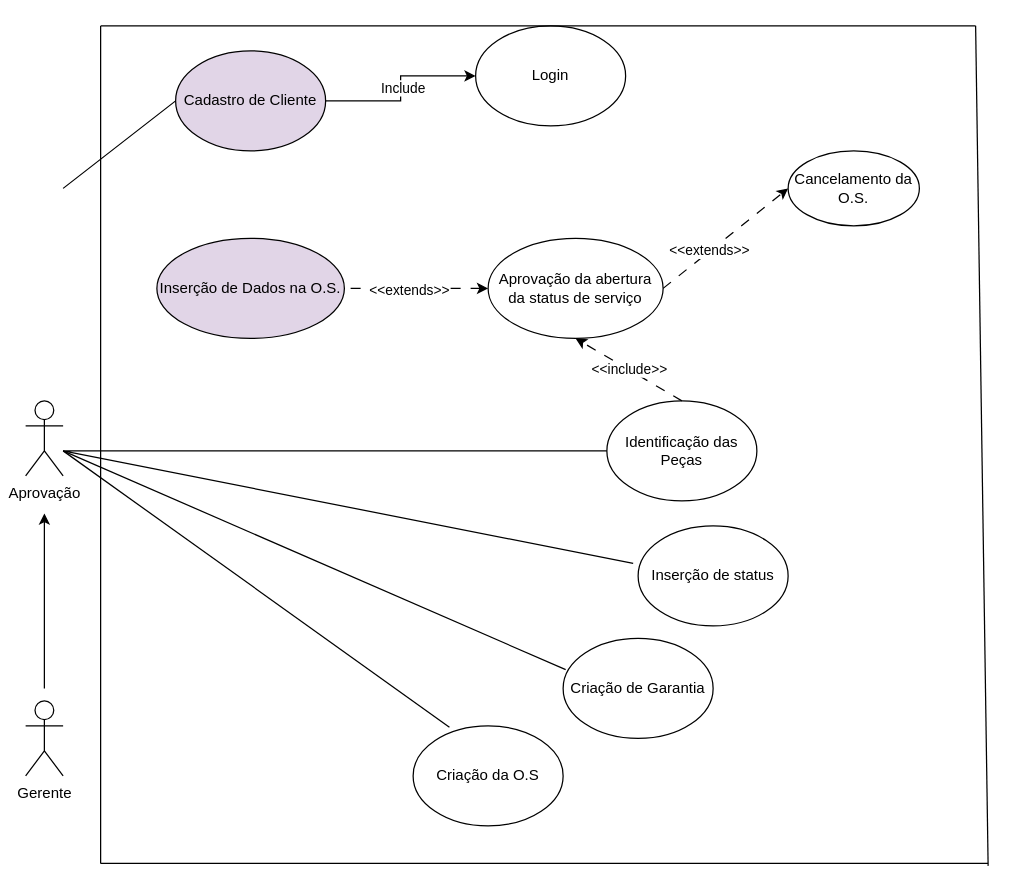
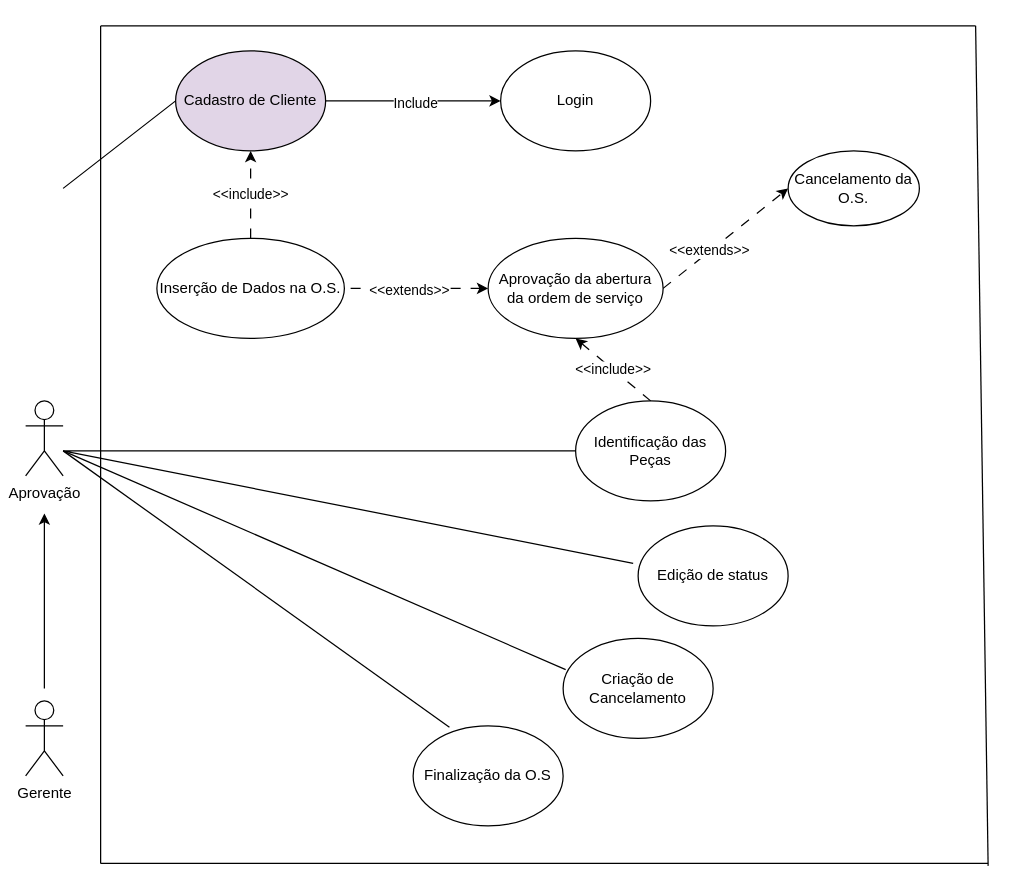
node "Login": moved (551, 76) -> (576, 101)
edge "Inserção de Dados na O.S." -> "Cadastro de Cliente": added, label "<<include>>"
node "Inserção de Dados na O.S.": fillcolor #e1d5e7 -> #ffffff
node "Aprovação da abertura da status de serviço": label "Aprovação da abertura da status de serviço" -> "Aprovação da abertura da ordem de serviço"
node "Identificação das Peças": moved (682, 451) -> (651, 451)
node "Inserção de status": label "Inserção de status" -> "Edição de status"
node "Criação de Garantia": label "Criação de Garantia" -> "Criação de Cancelamento"
node "Criação da O.S": label "Criação da O.S" -> "Finalização da O.S"
